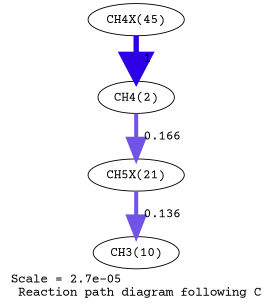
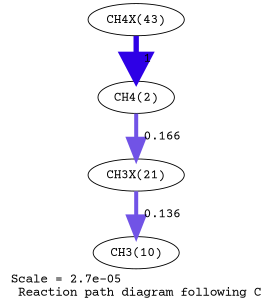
node "CH4X(45)": label "CH4X(45)" -> "CH4X(43)"
node "CH5X(21)": label "CH5X(21)" -> "CH3X(21)"
